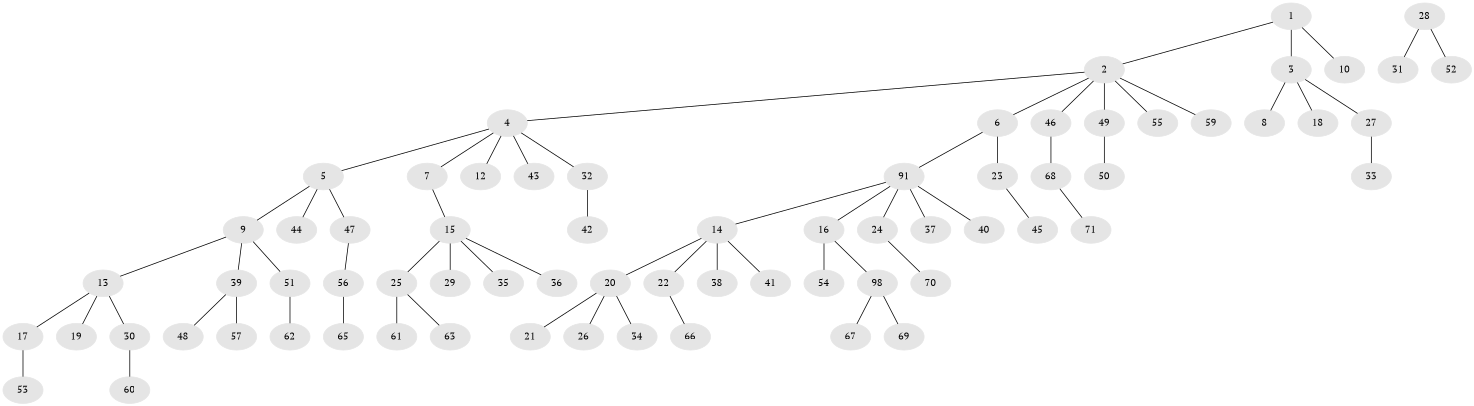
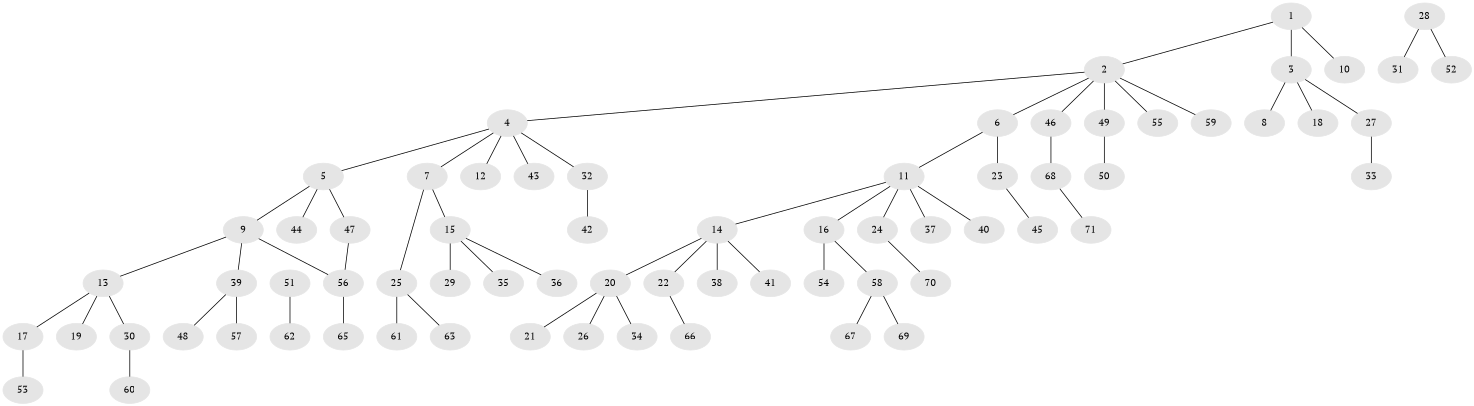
node "91": label "91" -> "11"
edge "9" -- "51": now "9" -- "56"
edge "15" -- "25": now "7" -- "25"
node "98": label "98" -> "58"
